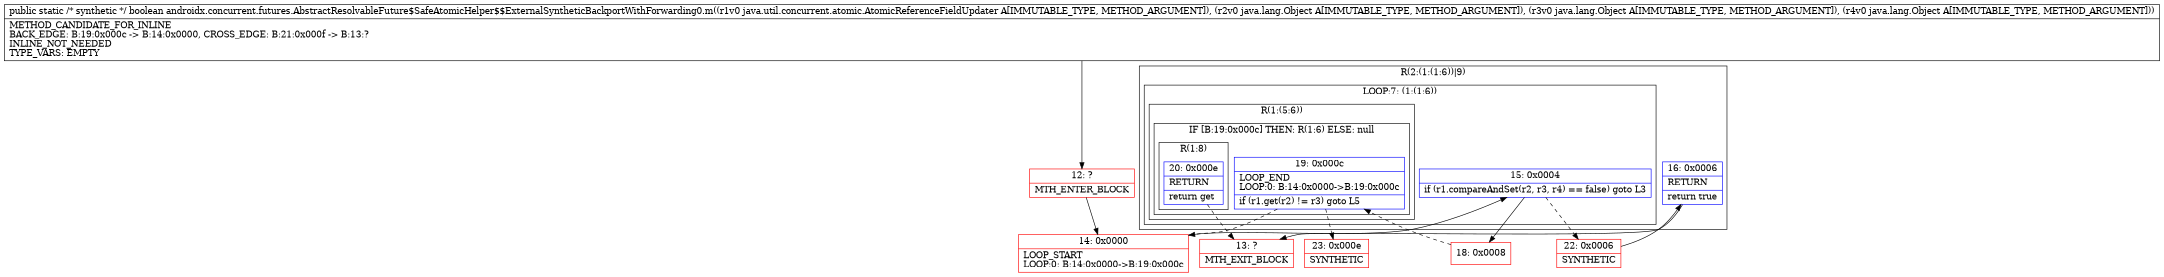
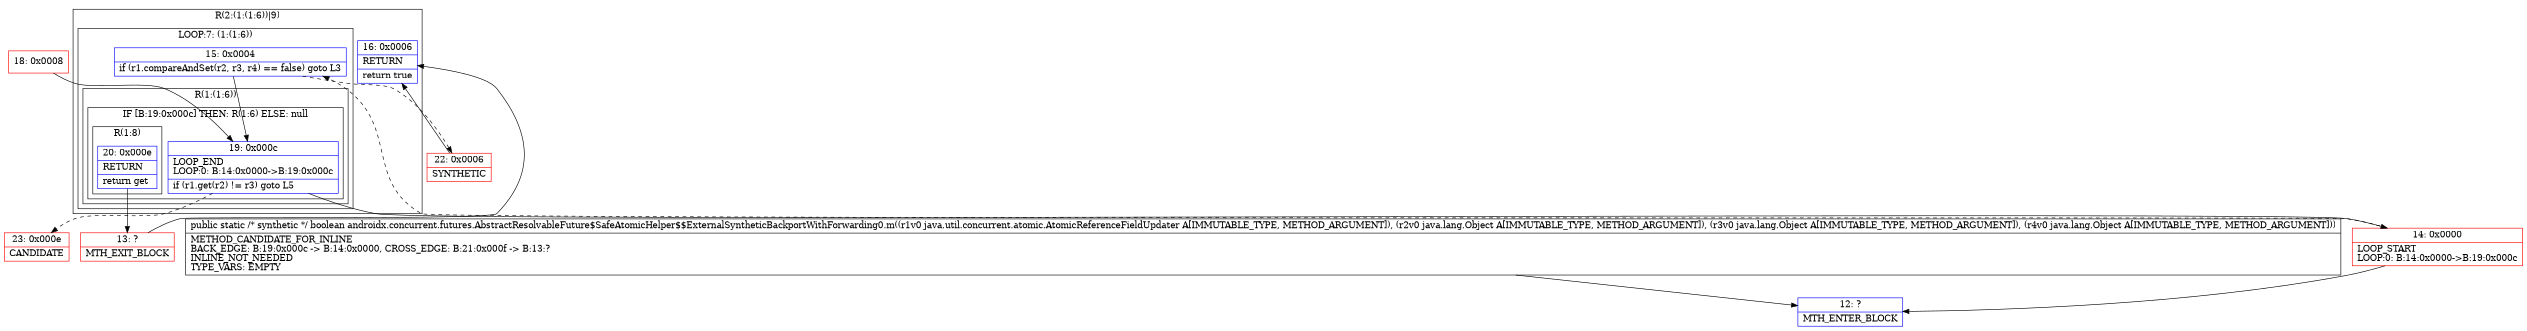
cluster "R(1:(5:6))": label "R(1:(5:6))" -> "R(1:(1:6))"
node "12: ?": color red -> blue
edge "12: ?" -> "14: 0x0000": reversed
edge "15: 0x0004" -> "18: 0x0008": now "15: 0x0004" -> "19: 0x000c"
edge "20: 0x000e" -> "13: ?": style dashed -> solid
edge "19: 0x000c" -> "14: 0x0000": style dashed -> solid
edge "14: 0x0000" -> "15: 0x0004": style solid -> dashed
edge "16: 0x0006" -> "13: ?": reversed
edge "18: 0x0008" -> "19: 0x000c": style dashed -> solid
node "23: 0x000e": text "SYNTHETIC" -> "CANDIDATE"
